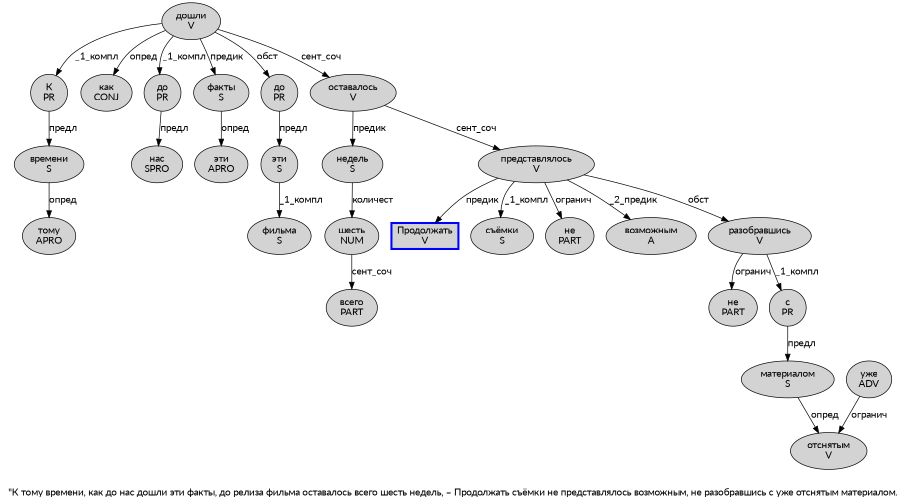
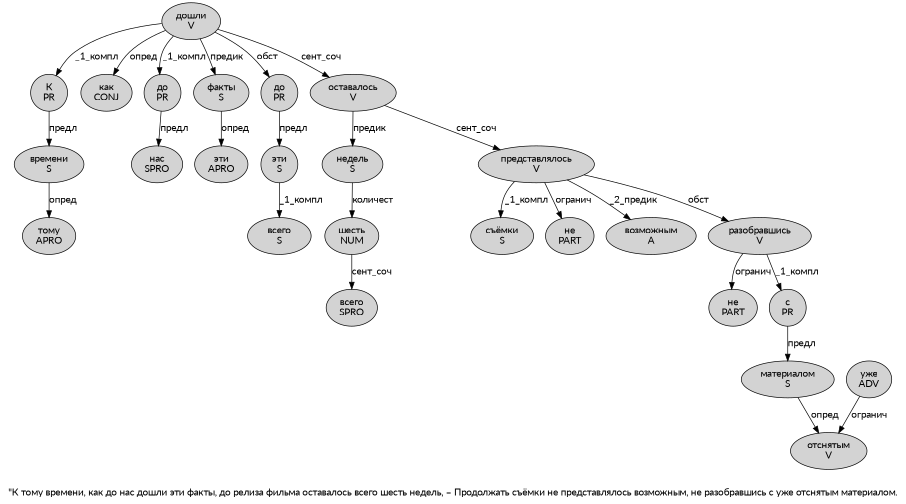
node "фильма S": label "фильма S" -> "всего S"
node "Продолжать V": removed
node "всего PART": label "всего PART" -> "всего SPRO"
